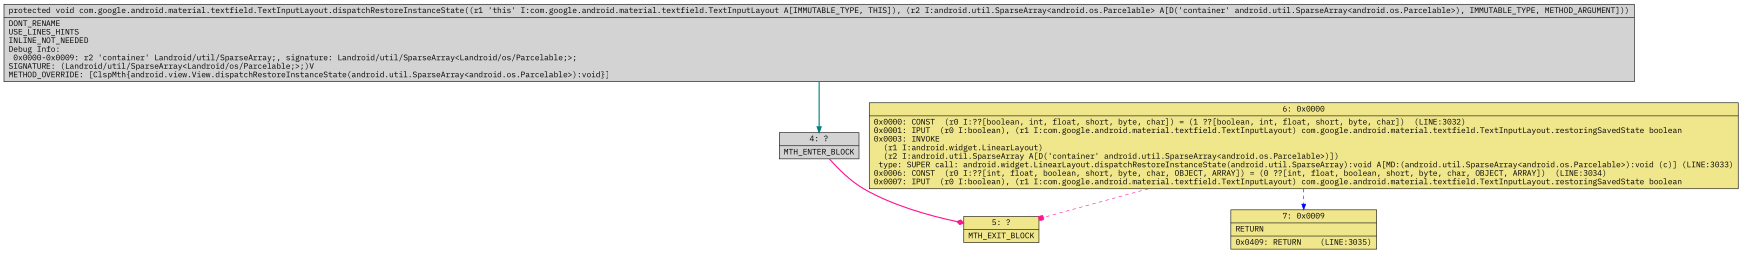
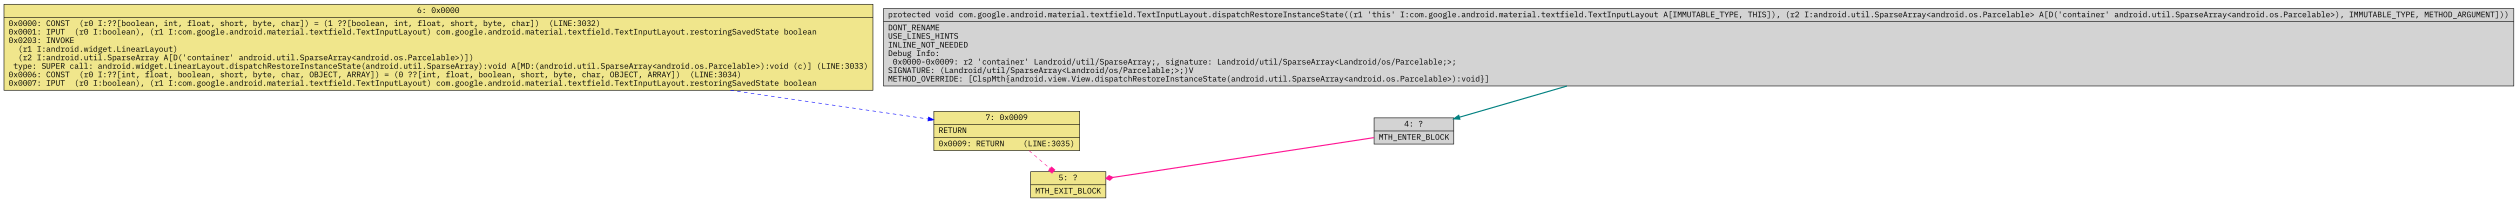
node "6: 0x0000": text "0x0003: INVOKE" -> "0x0203: INVOKE"
edge "6: 0x0000" -> "5: ?": now "7: 0x0009" -> "5: ?"
node "7: 0x0009": text "0x0409: RETURN    (LINE:3035)" -> "0x0009: RETURN    (LINE:3035)"
